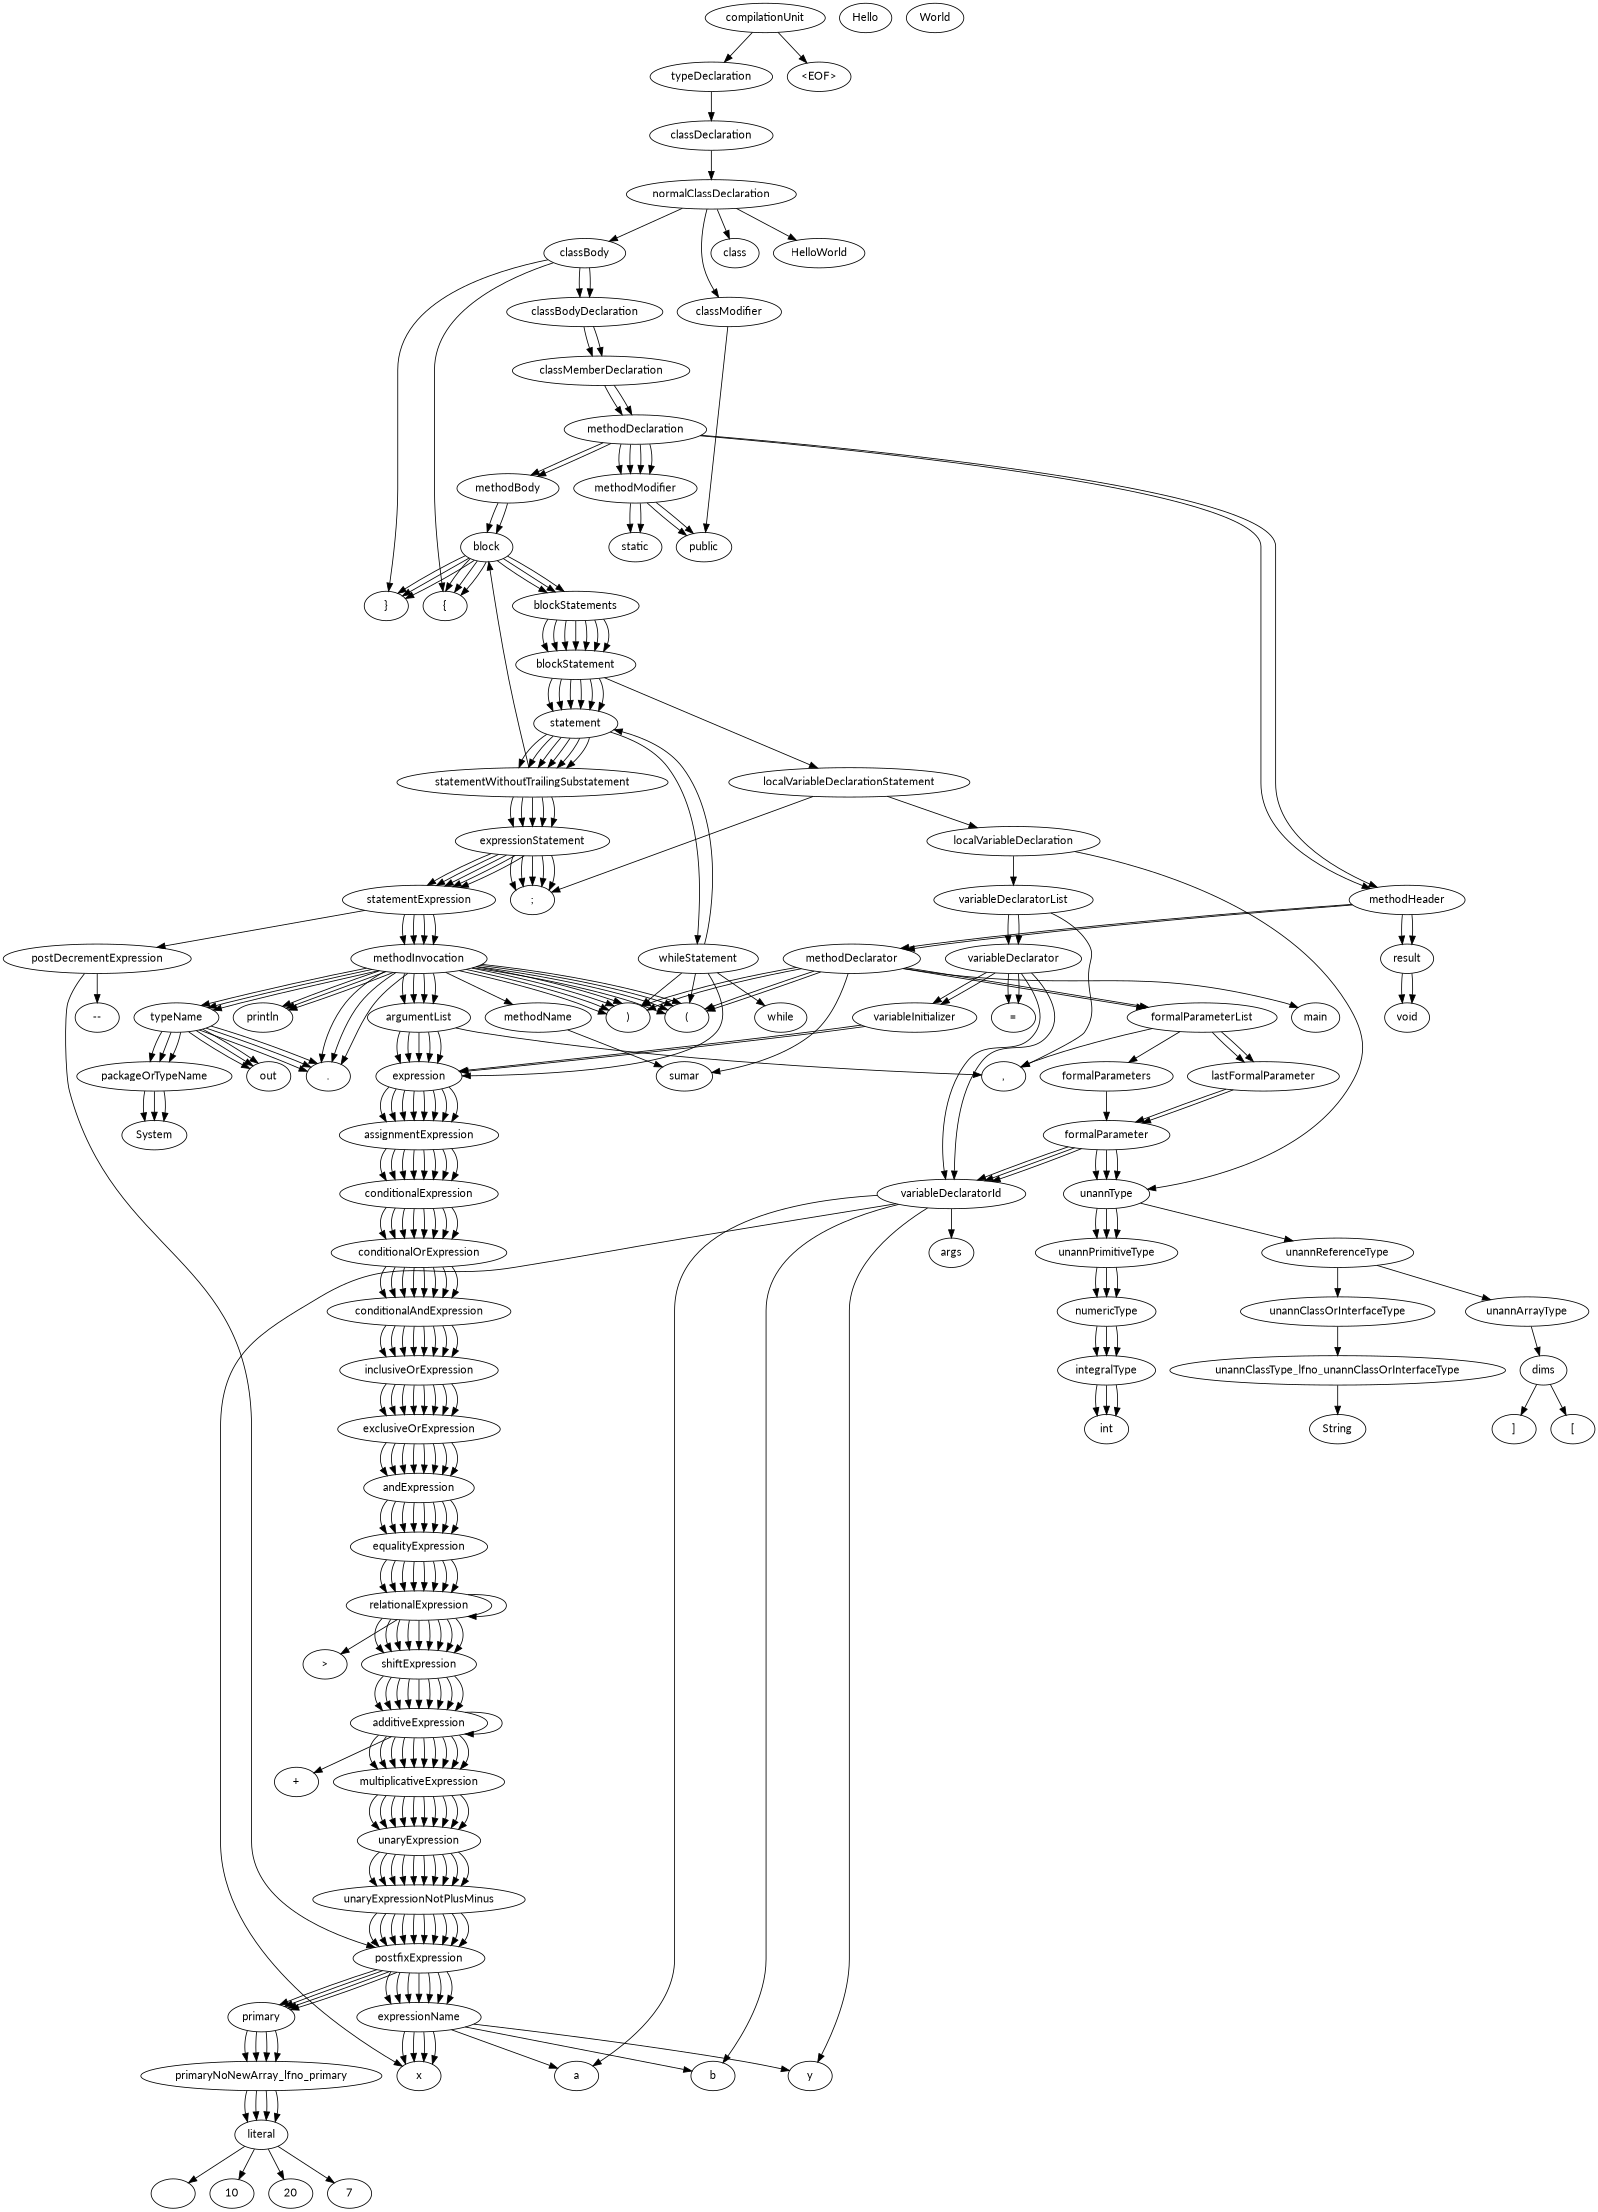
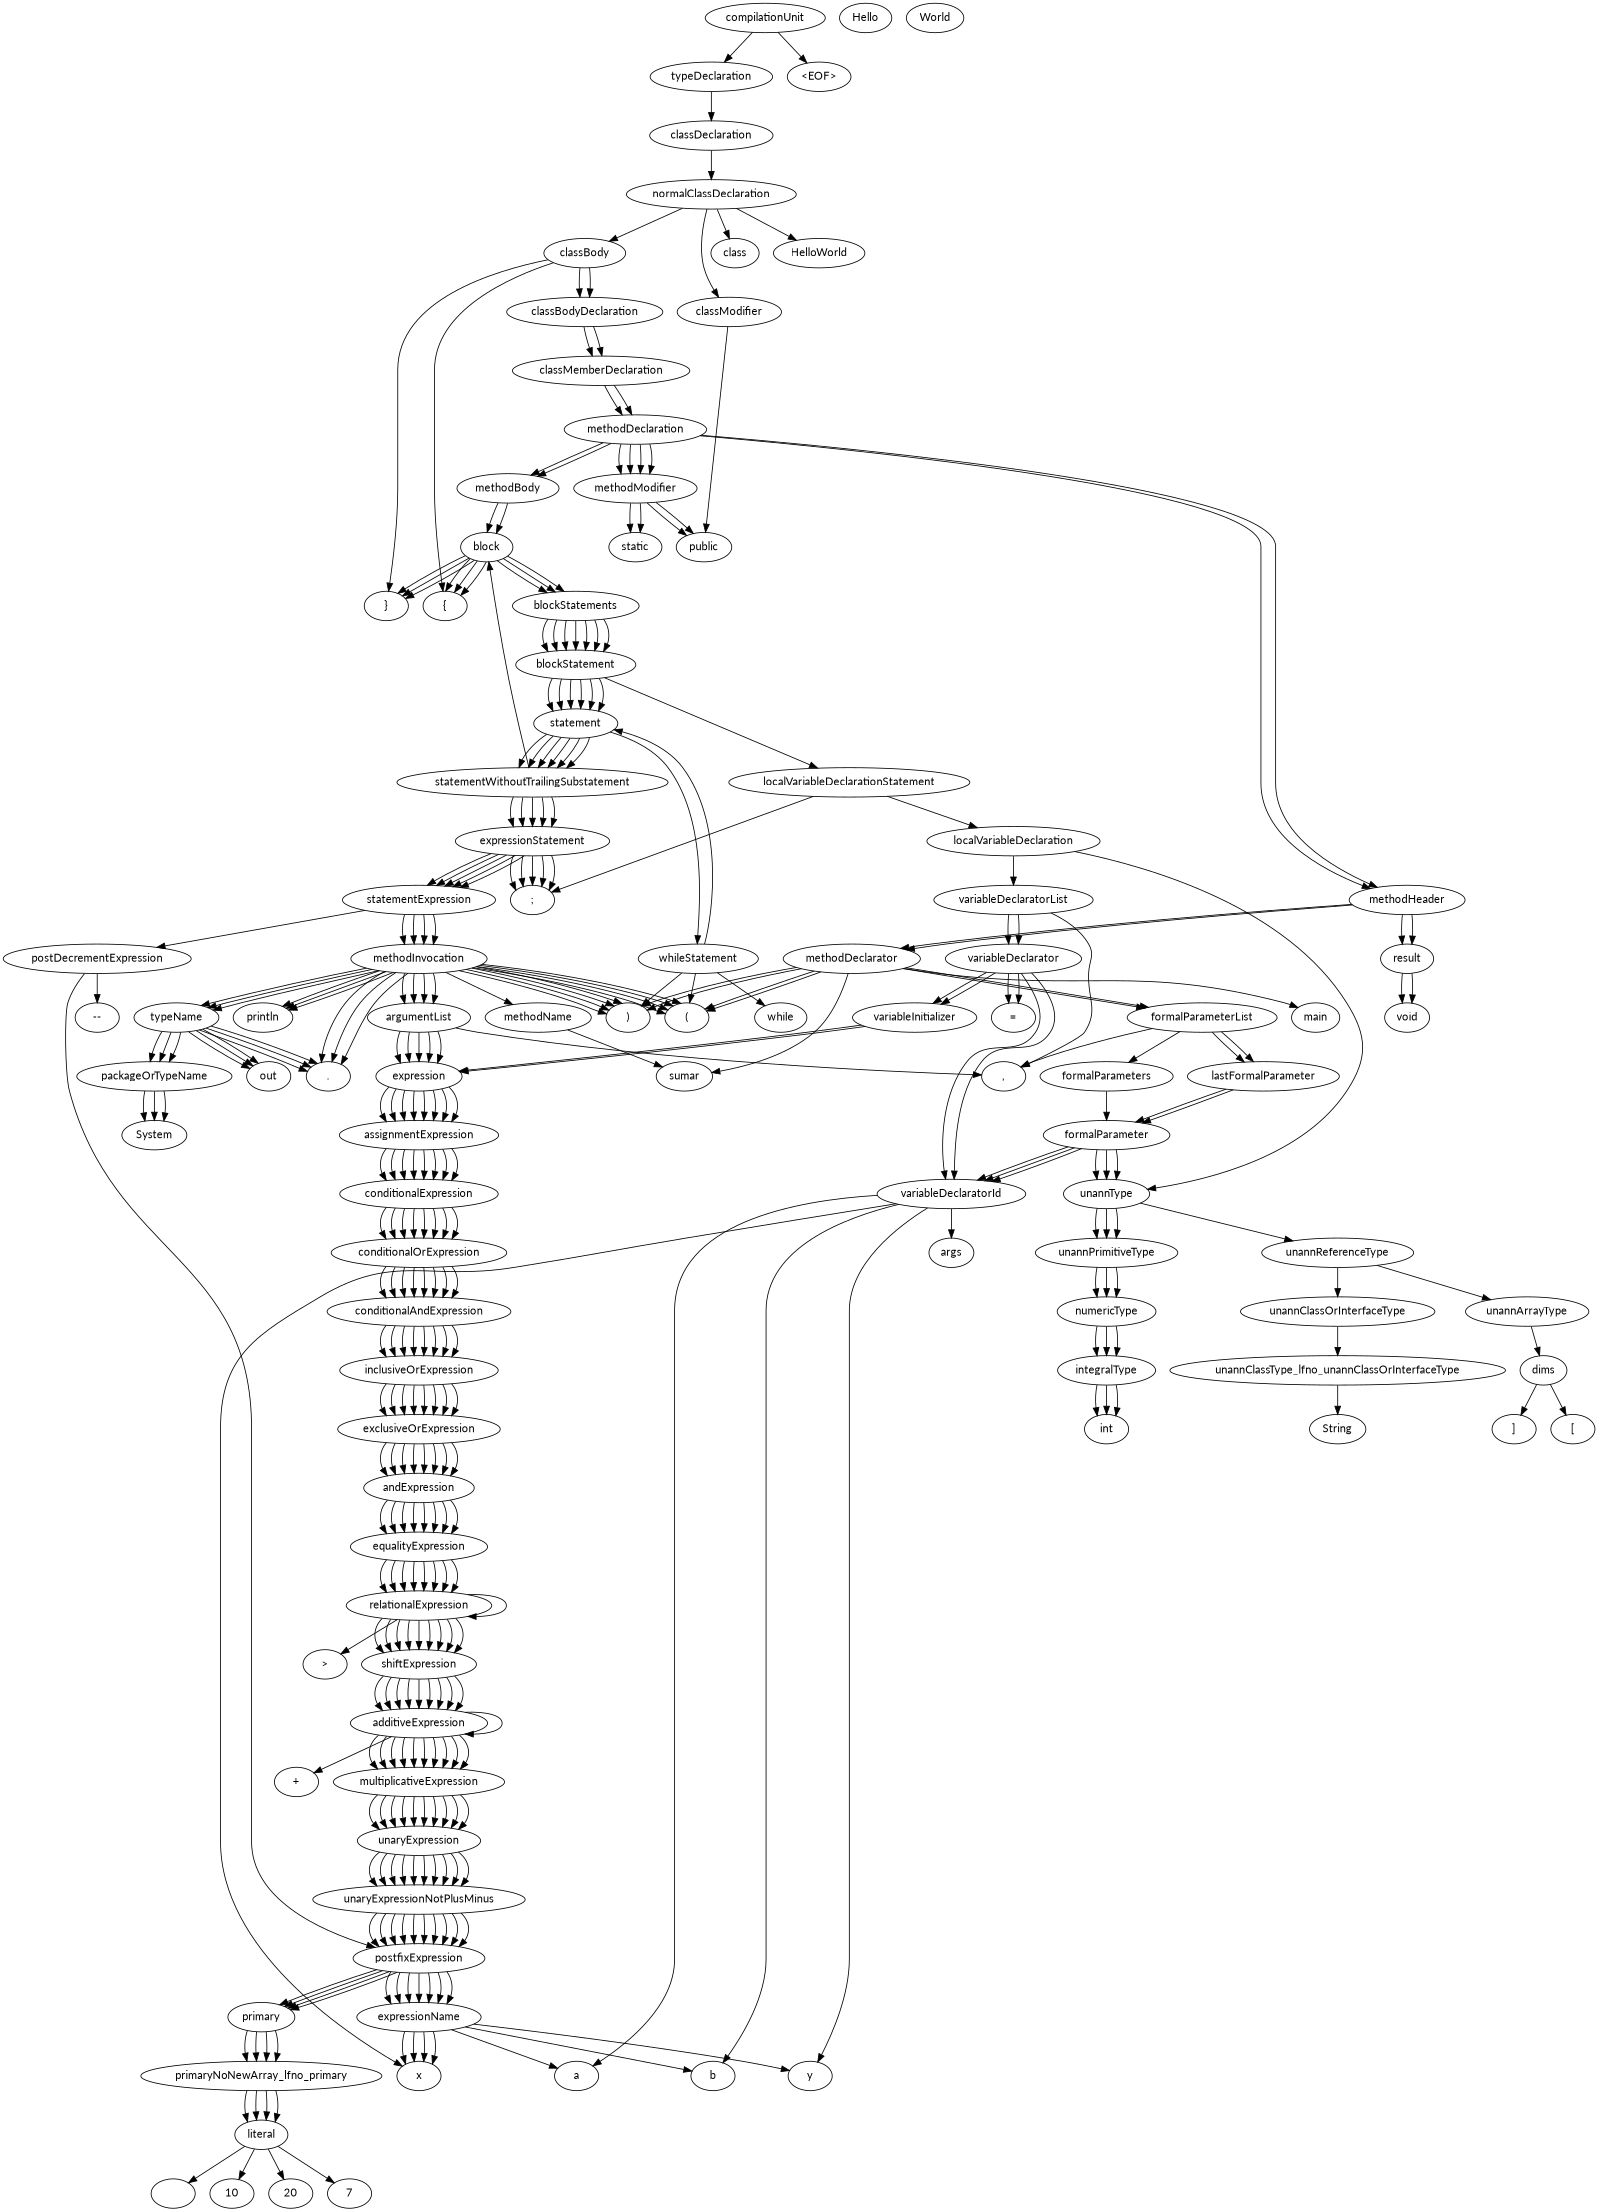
edge "whileStatement" -> "expression": removed
